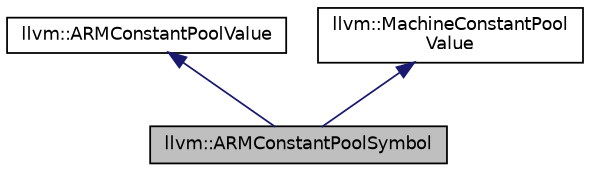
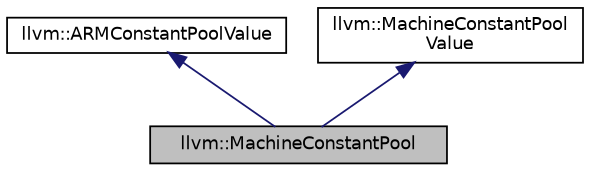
node "llvm::ARMConstantPoolSymbol": label "llvm::ARMConstantPoolSymbol" -> "llvm::MachineConstantPool"
